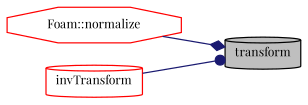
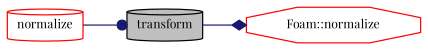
edge "Foam::normalize" -> "transform": reversed
node "invTransform": label "invTransform" -> "normalize"
